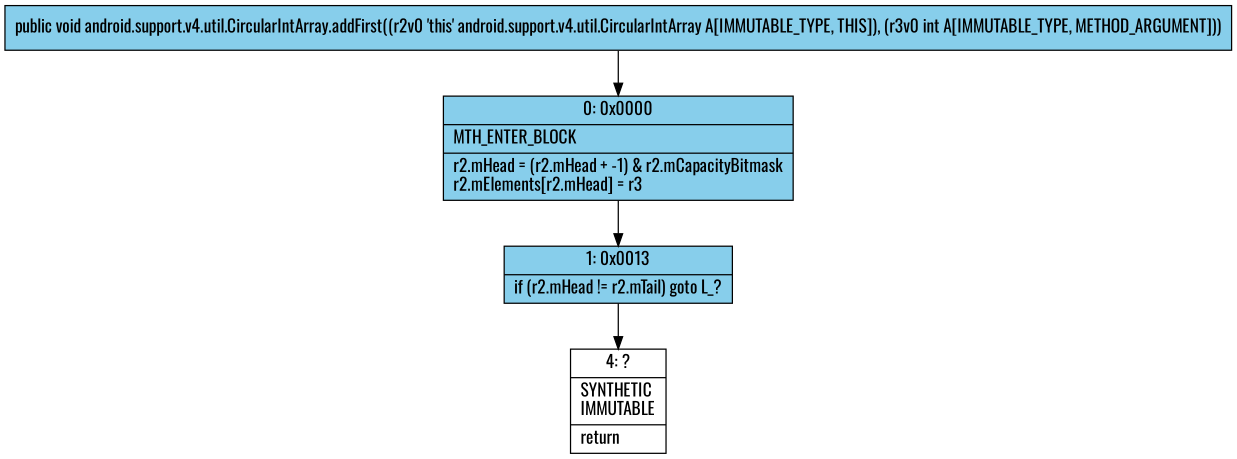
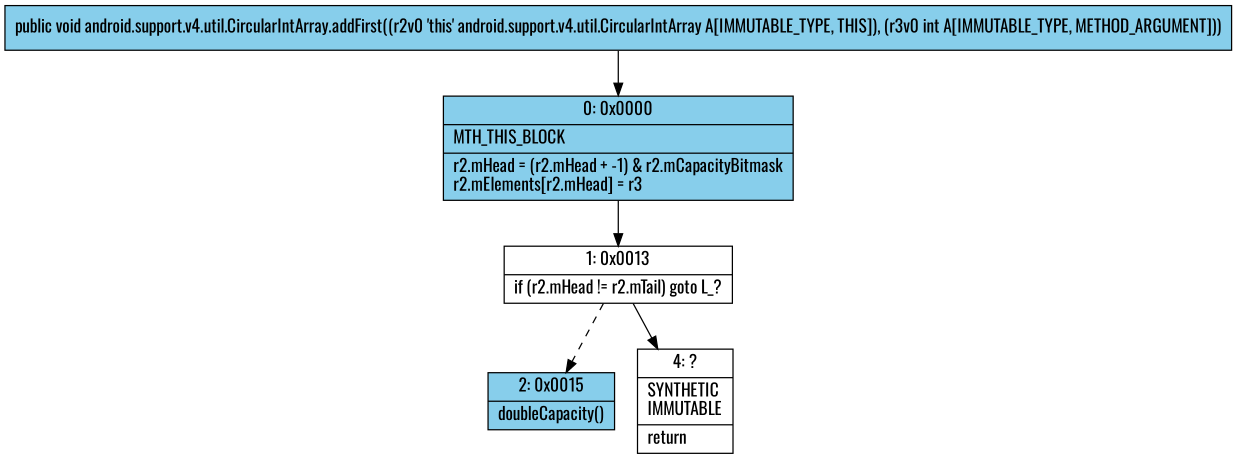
node "0: 0x0000": text "MTH_ENTER_BLOCK" -> "MTH_THIS_BLOCK"
node "1: 0x0013": fillcolor skyblue -> white
node "2: 0x0015": added
